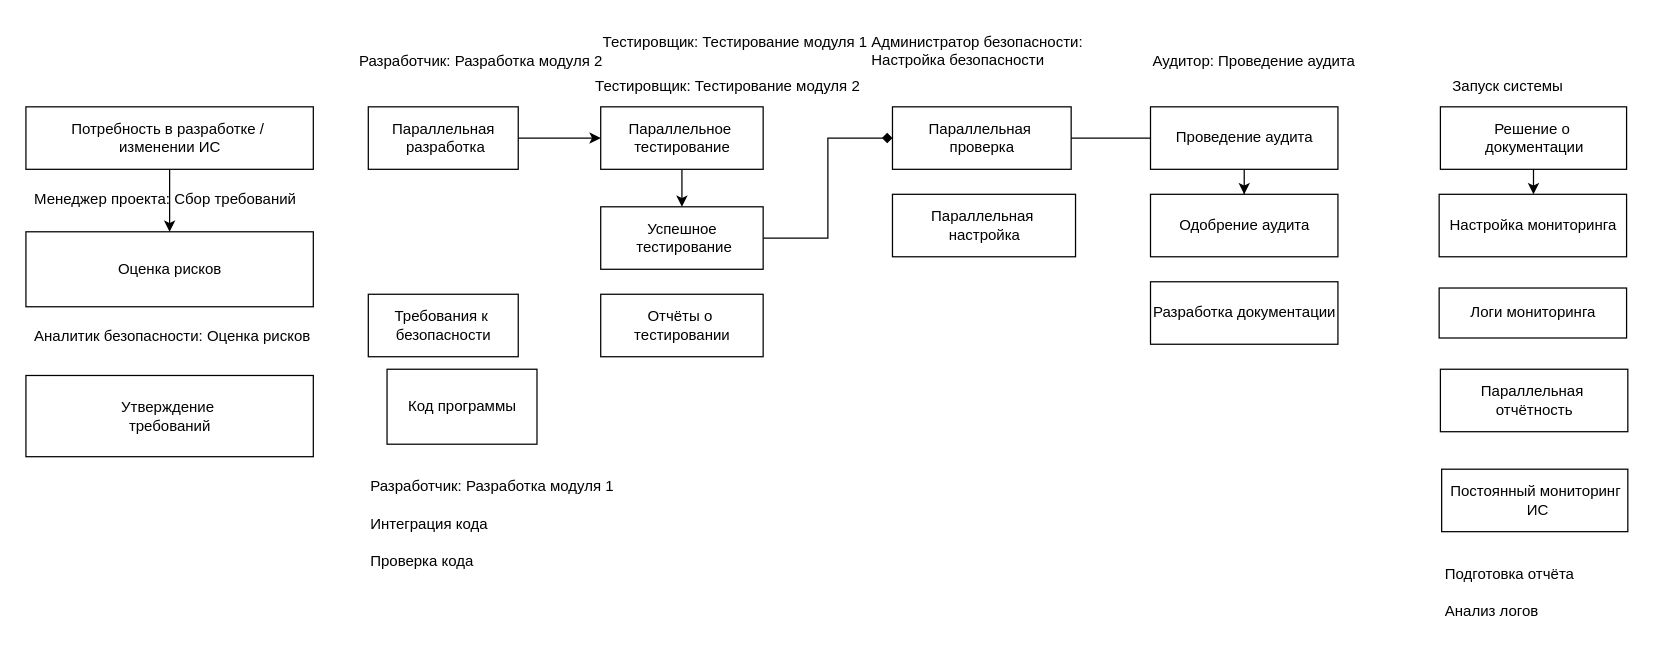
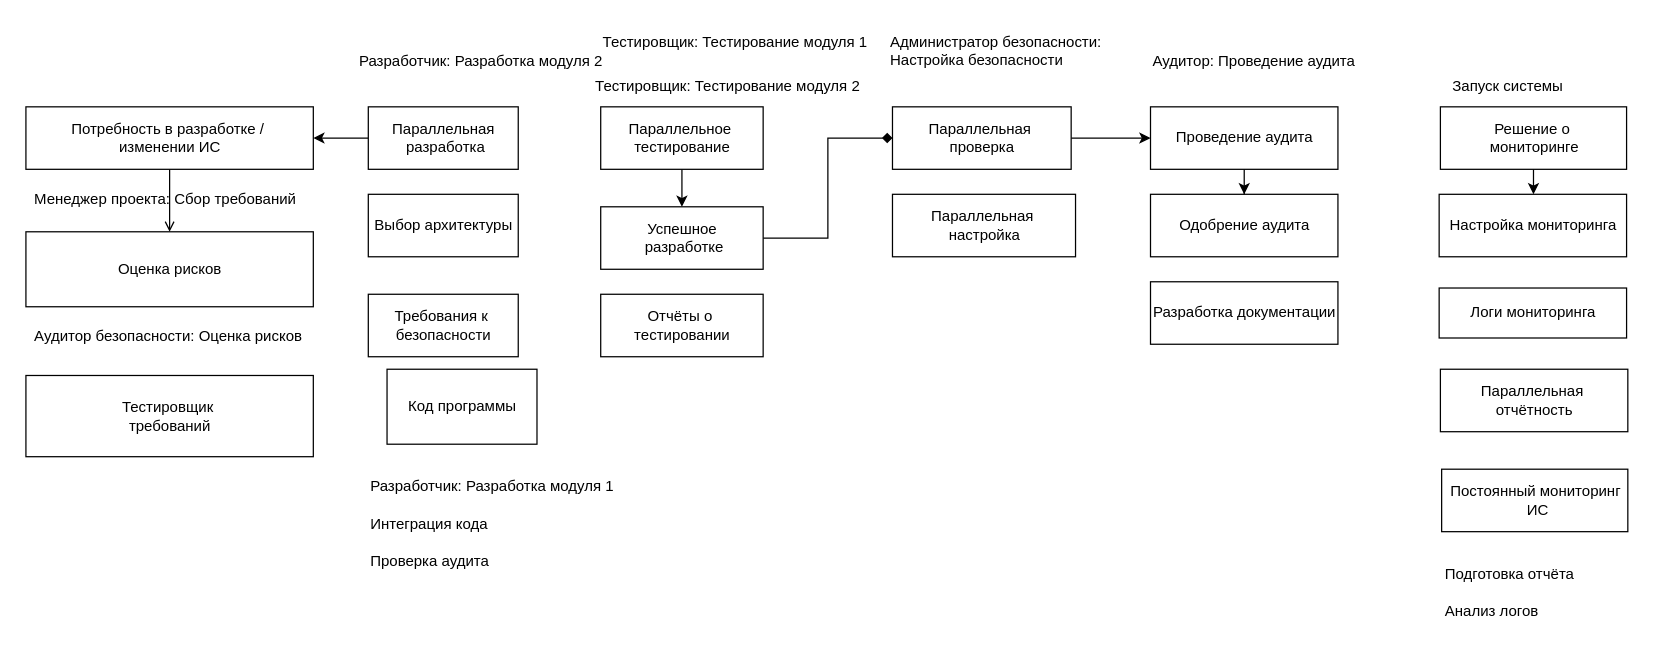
node "Администратор безопасности: Настройка безопасности": moved (963, 51) -> (982, 51)
edge "Параллельная разработка" -> "Параллельное тестирование": now "Параллельная разработка" -> "Потребность в разработке / изменении ИС"
edge "Параллельная проверка" -- "Проведение аудита": arrowhead none -> classic
node "Решение о документации": label "Решение о документации" -> "Решение о мониторинге"
edge "Потребность в разработке / изменении ИС" -> "Оценка рисков": arrowhead classic -> open
node "Выбор архитектуры": added
node "Успешное тестирование": label "Успешное тестирование" -> "Успешное разработке"
node "Аналитик безопасности: Оценка рисков": label "Аналитик безопасности: Оценка рисков" -> "Аудитор безопасности: Оценка рисков"
node "Утверждение требований": label "Утверждение требований" -> "Тестировщик требований"
node "Проверка кода": label "Проверка кода" -> "Проверка аудита"
